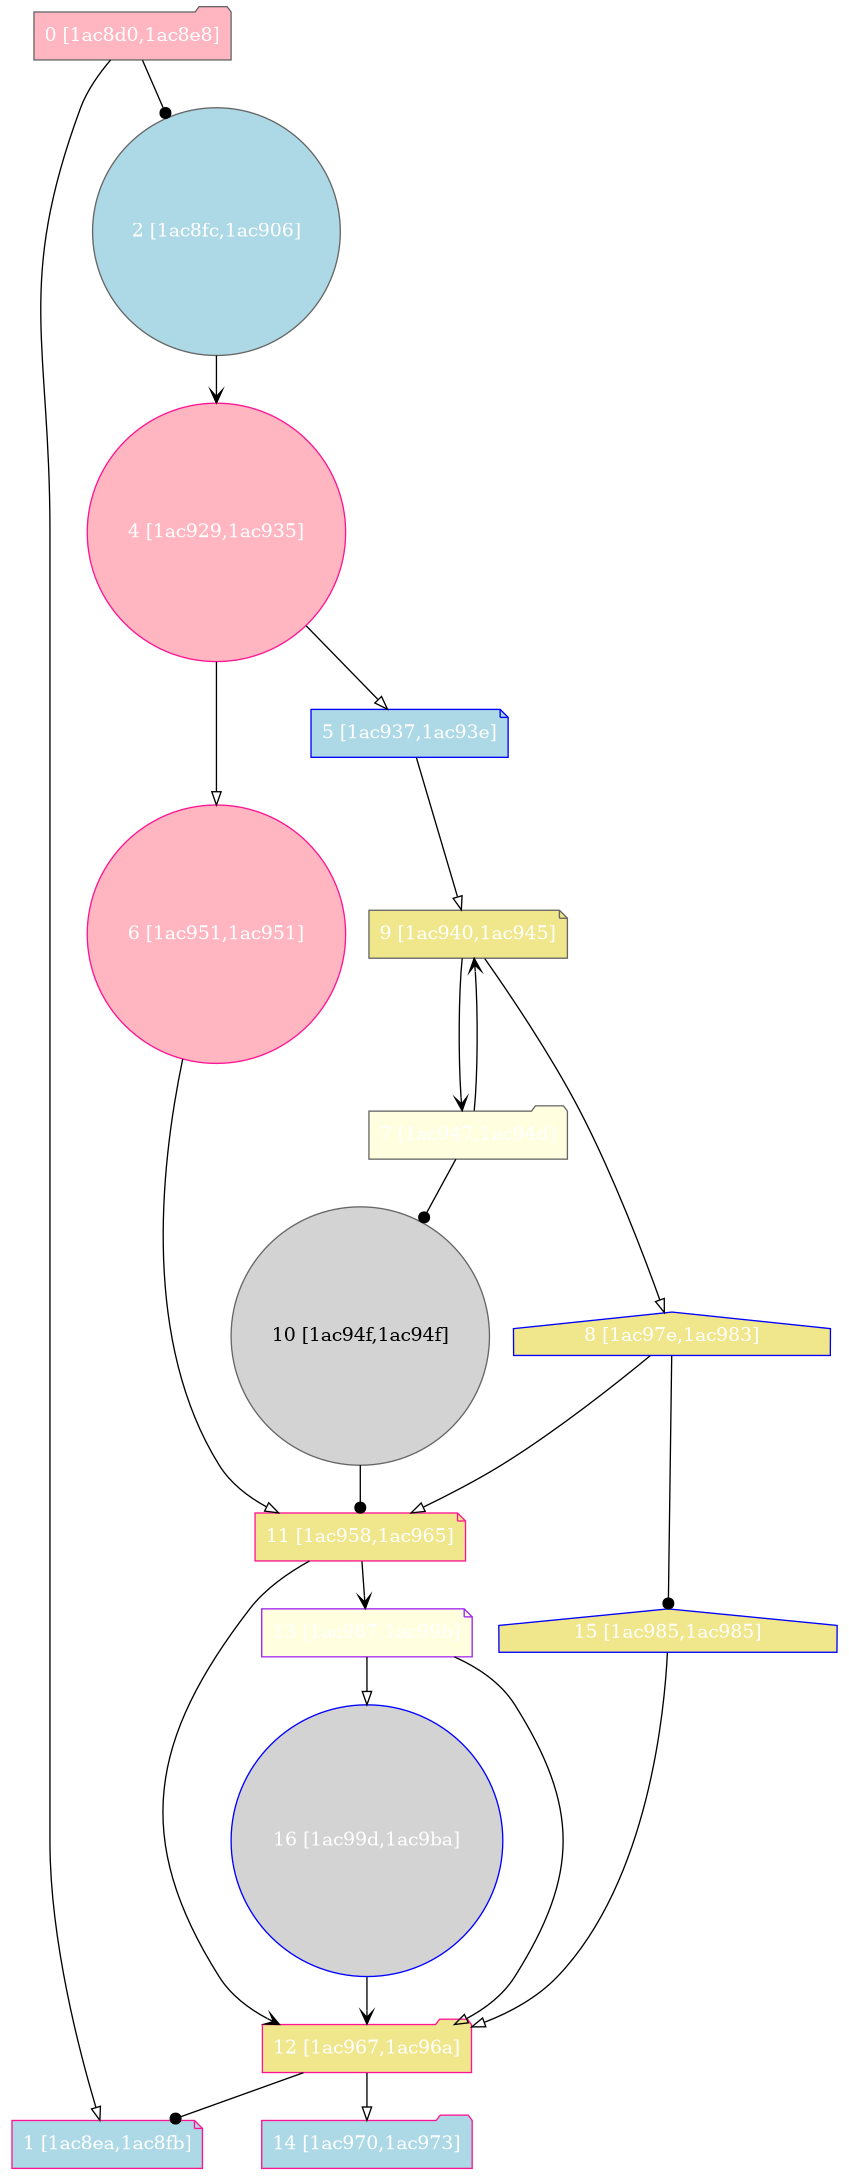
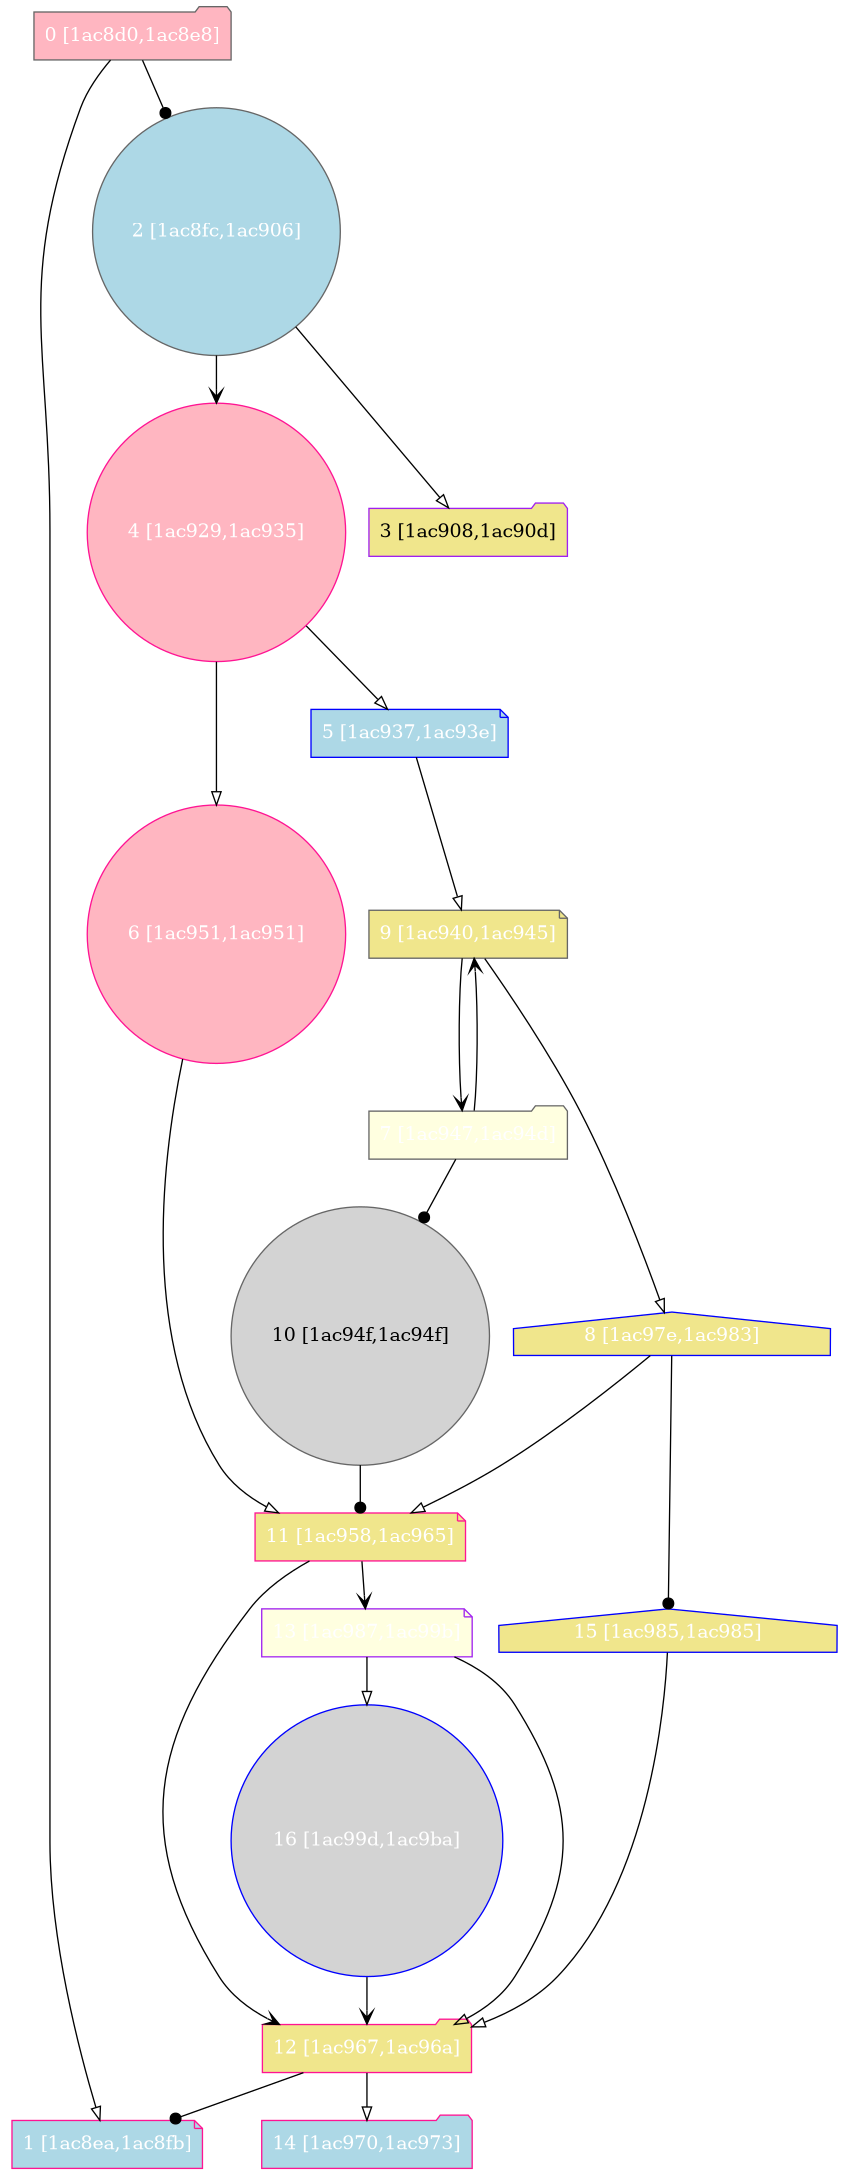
node "3 [1ac908,1ac90d]": added
